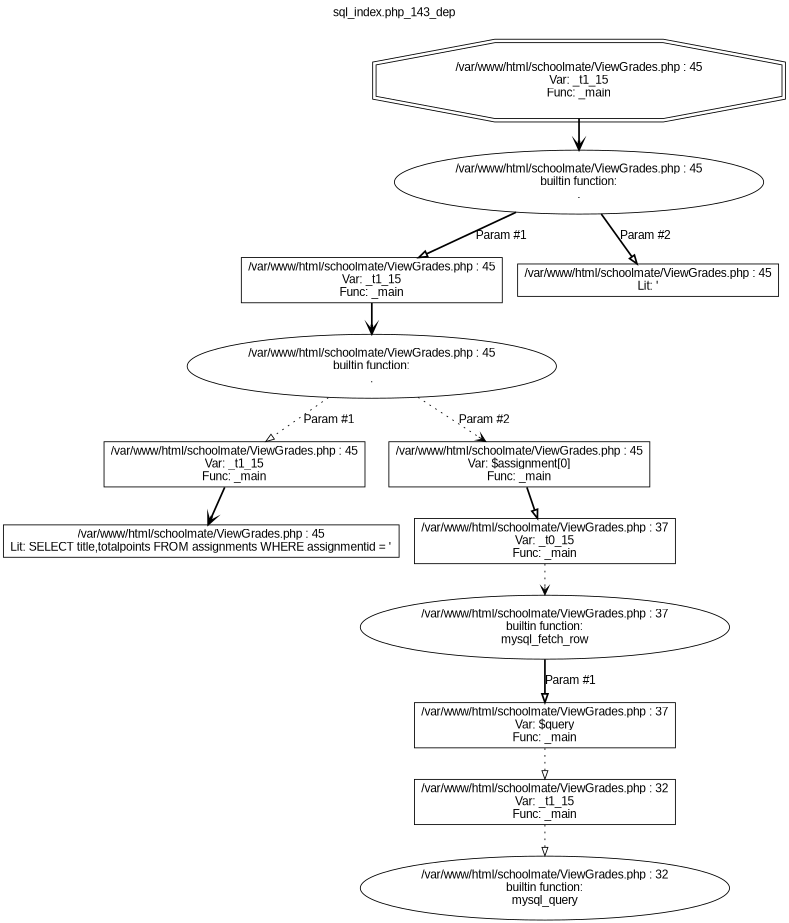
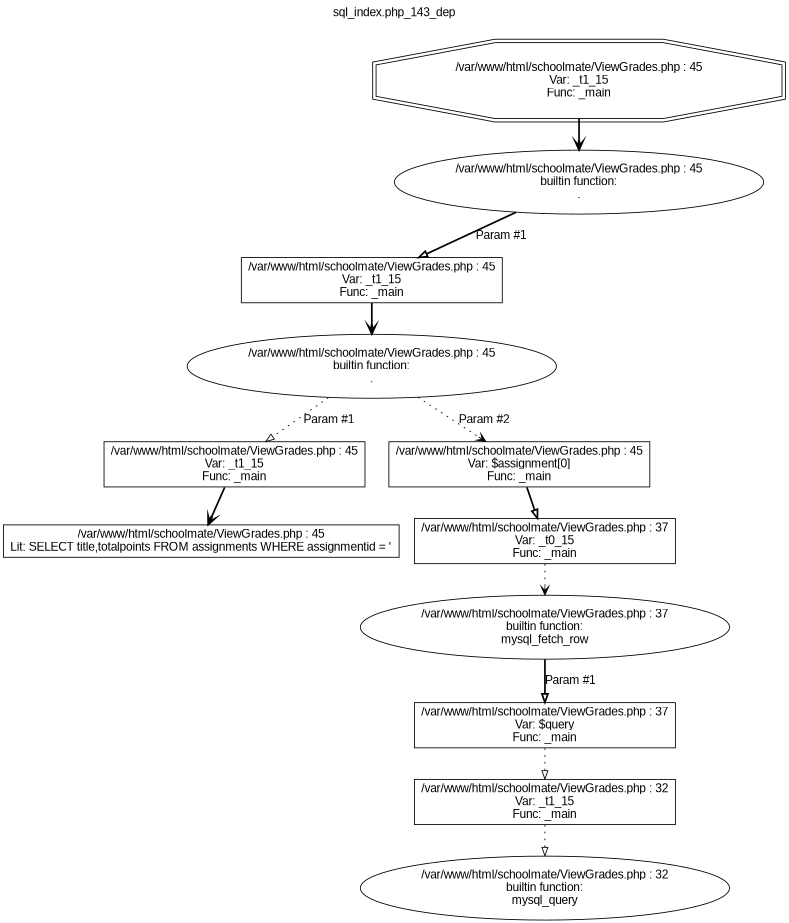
node "/var/www/html/schoolmate/ViewGrades.php : 45 Lit: '": removed
